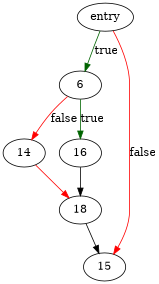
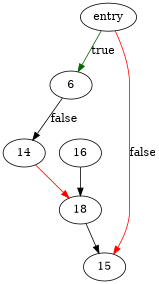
edge "6" -> "14": color red -> black
edge "6" -> "16": removed, label "true"
